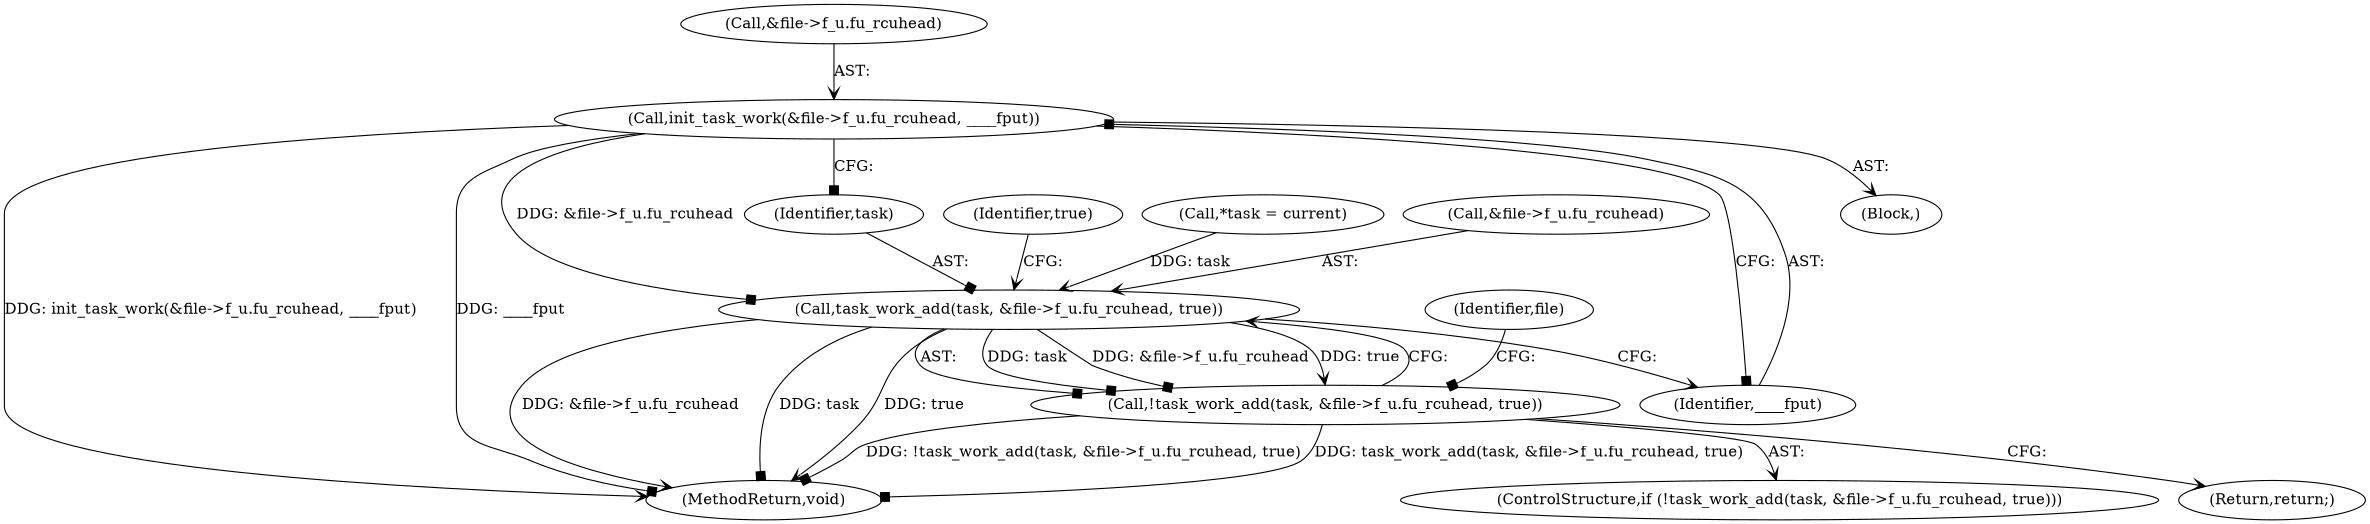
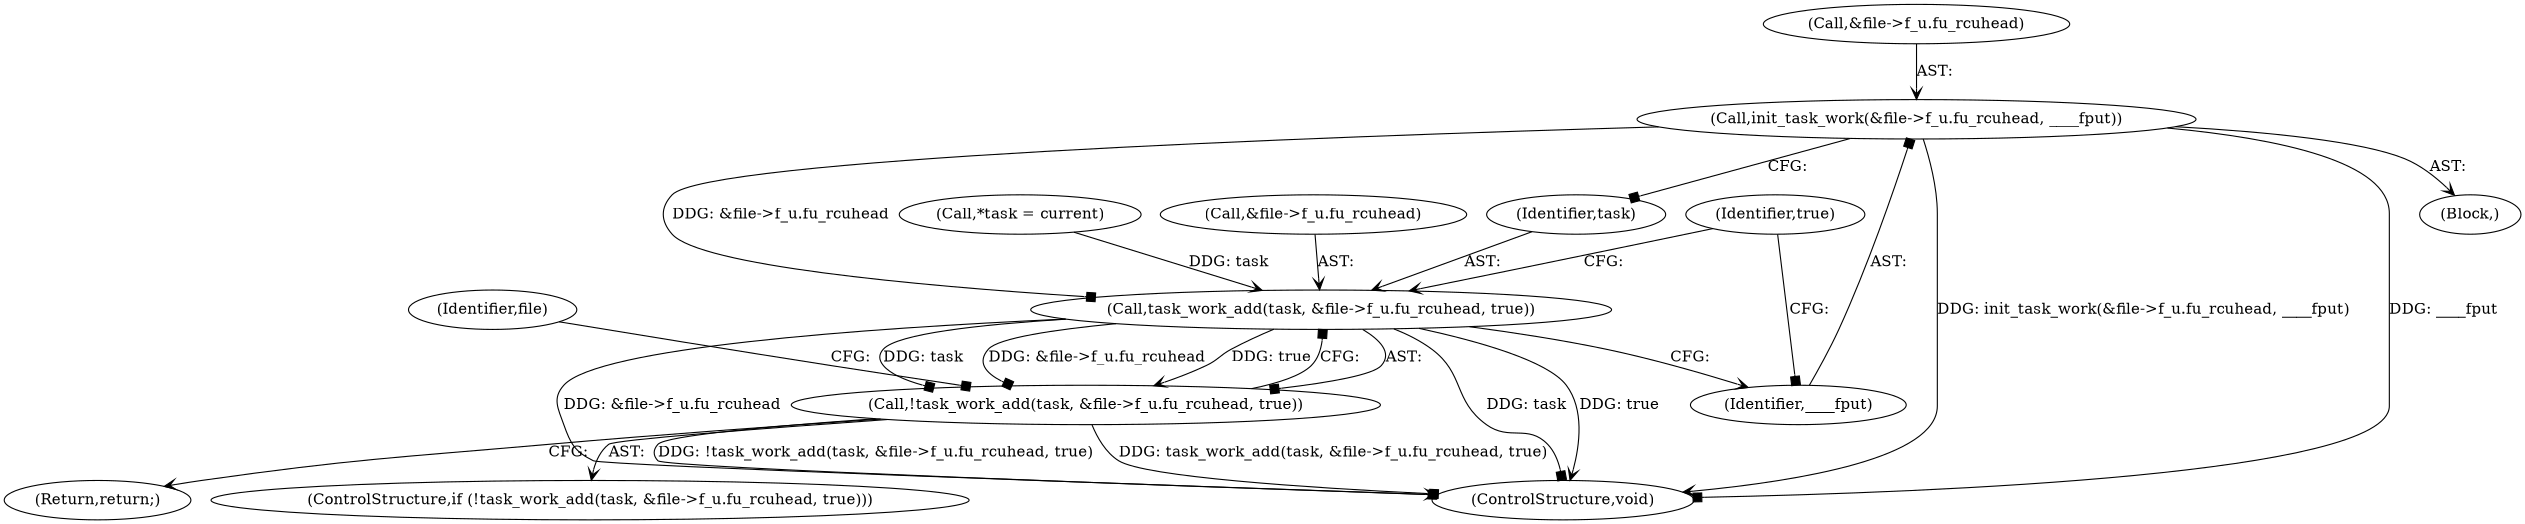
edge "(Call,init_task_work(&file->f_u.fu_rcuhead, ____fput))" -> "(Identifier,____fput)": now "(Identifier,true)" -> "(Identifier,____fput)"
edge "(Identifier,task)" -> "(Call,task_work_add(task, &file->f_u.fu_rcuhead, true))": arrowhead box -> vee
edge "(Call,!task_work_add(task, &file->f_u.fu_rcuhead, true))" -> "(Call,task_work_add(task, &file->f_u.fu_rcuhead, true))": arrowhead vee -> box
node "(MethodReturn,void)": label "(MethodReturn,void)" -> "(ControlStructure,void)"
